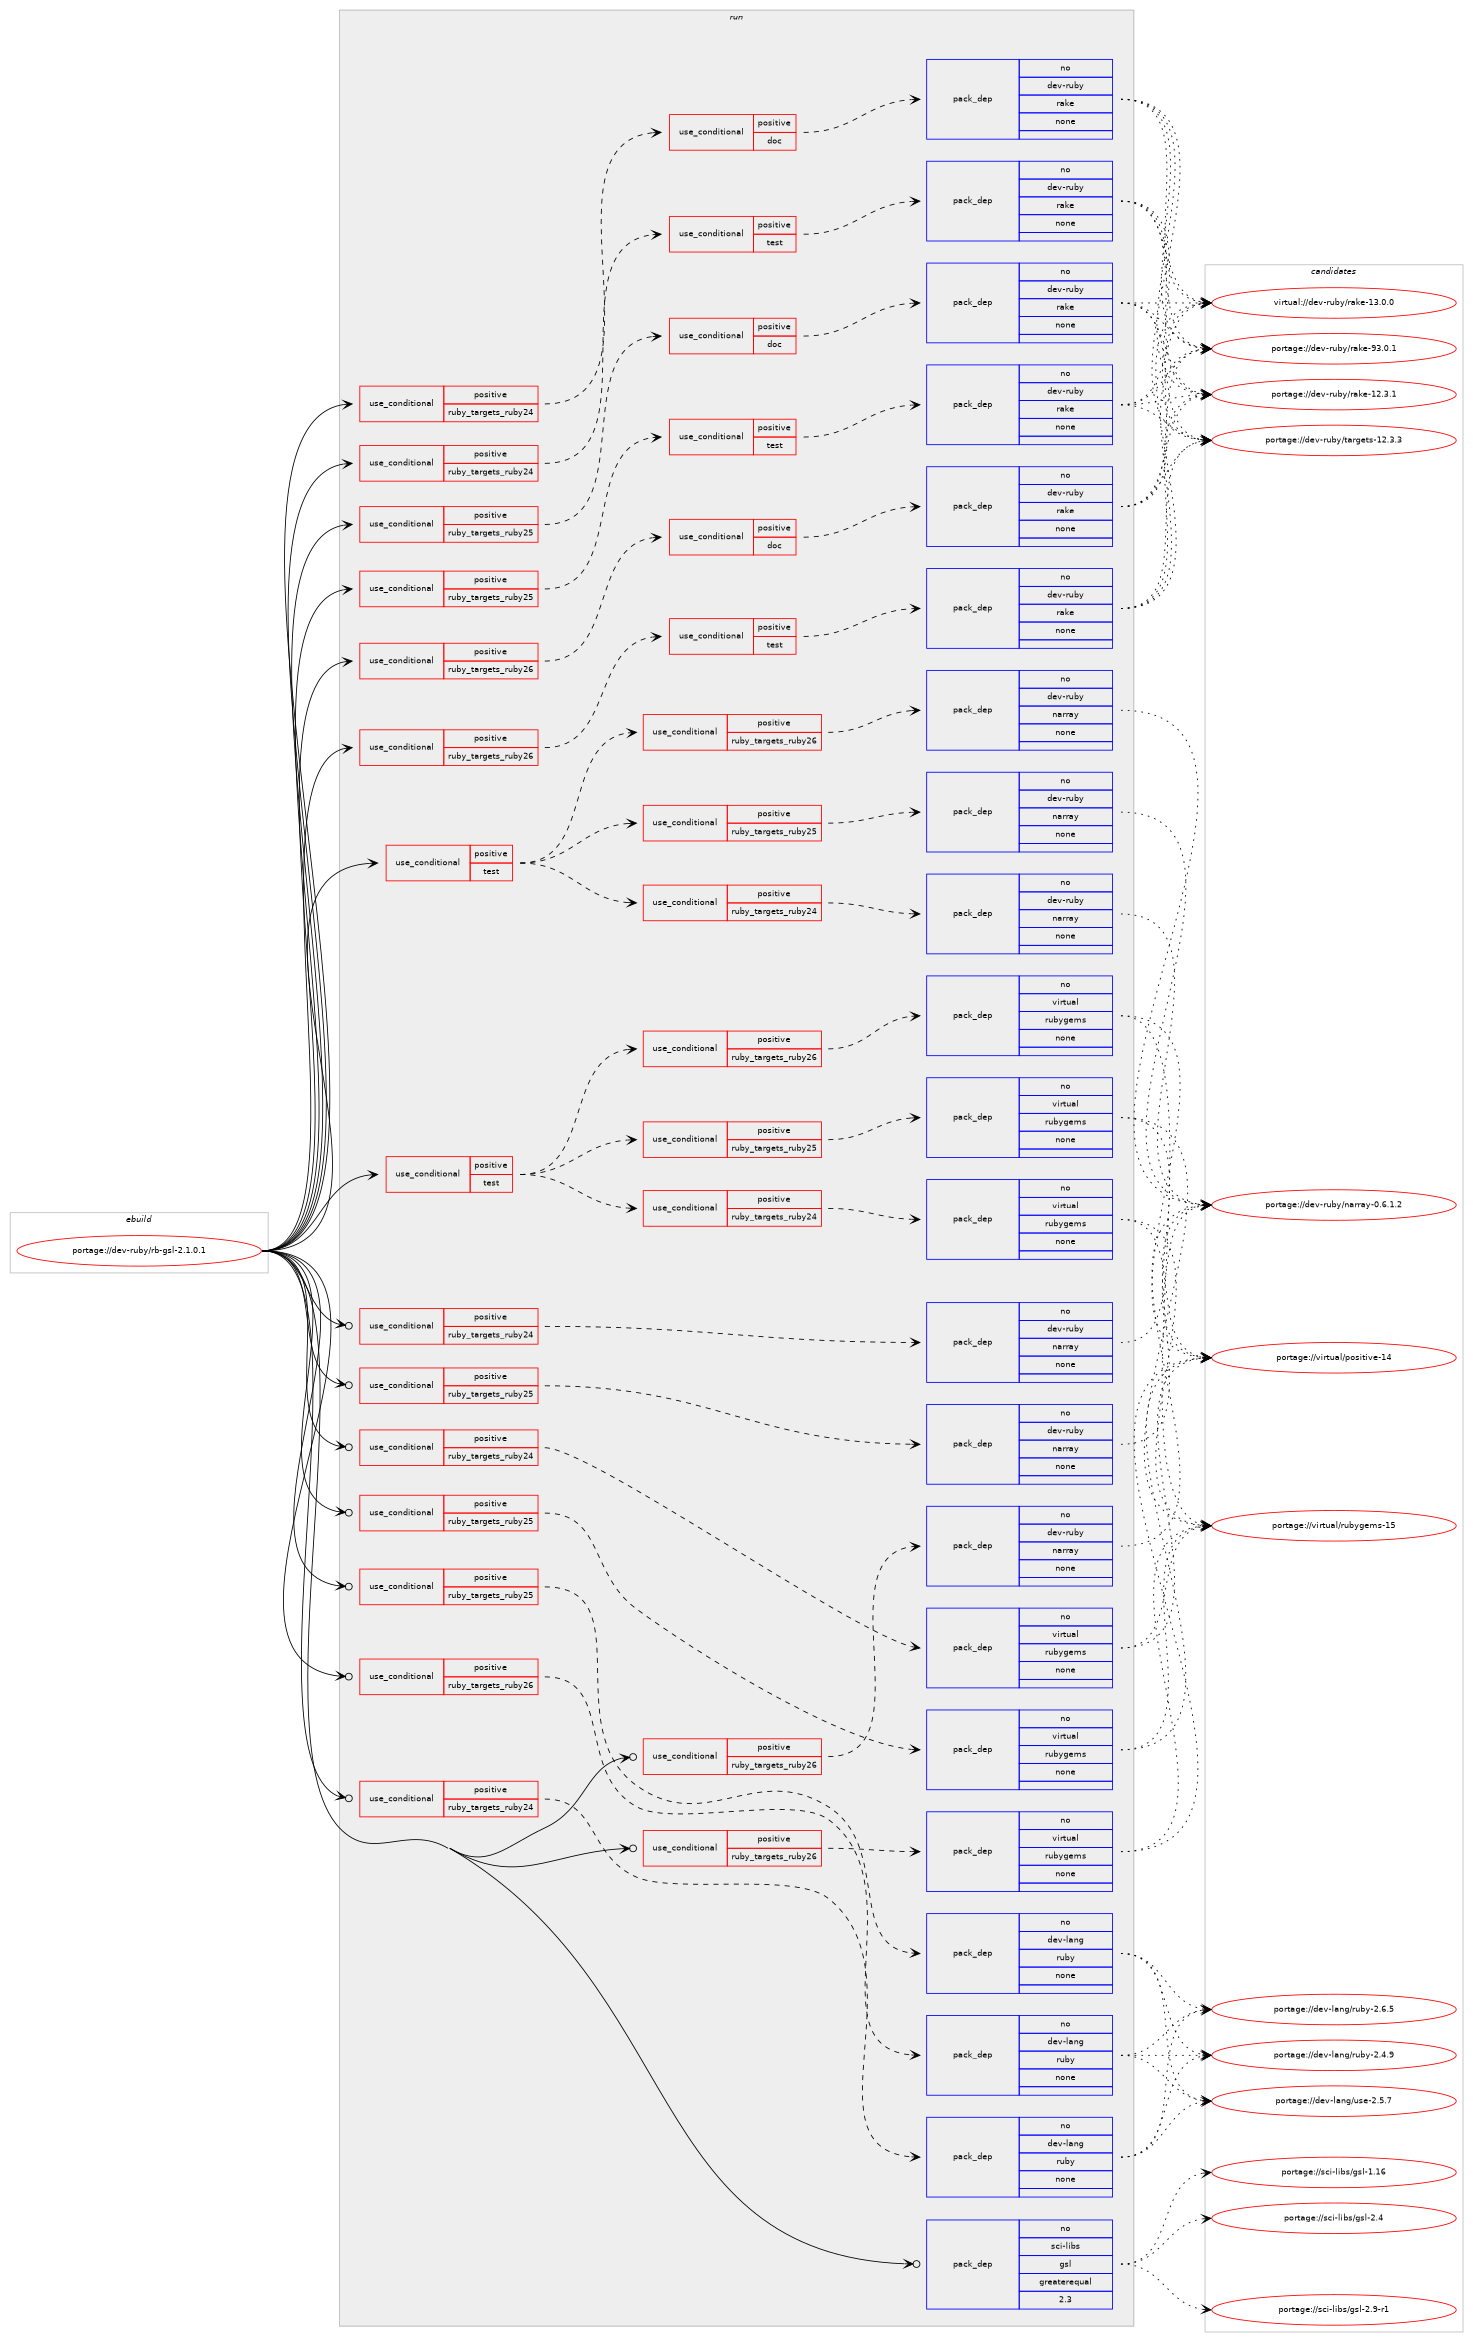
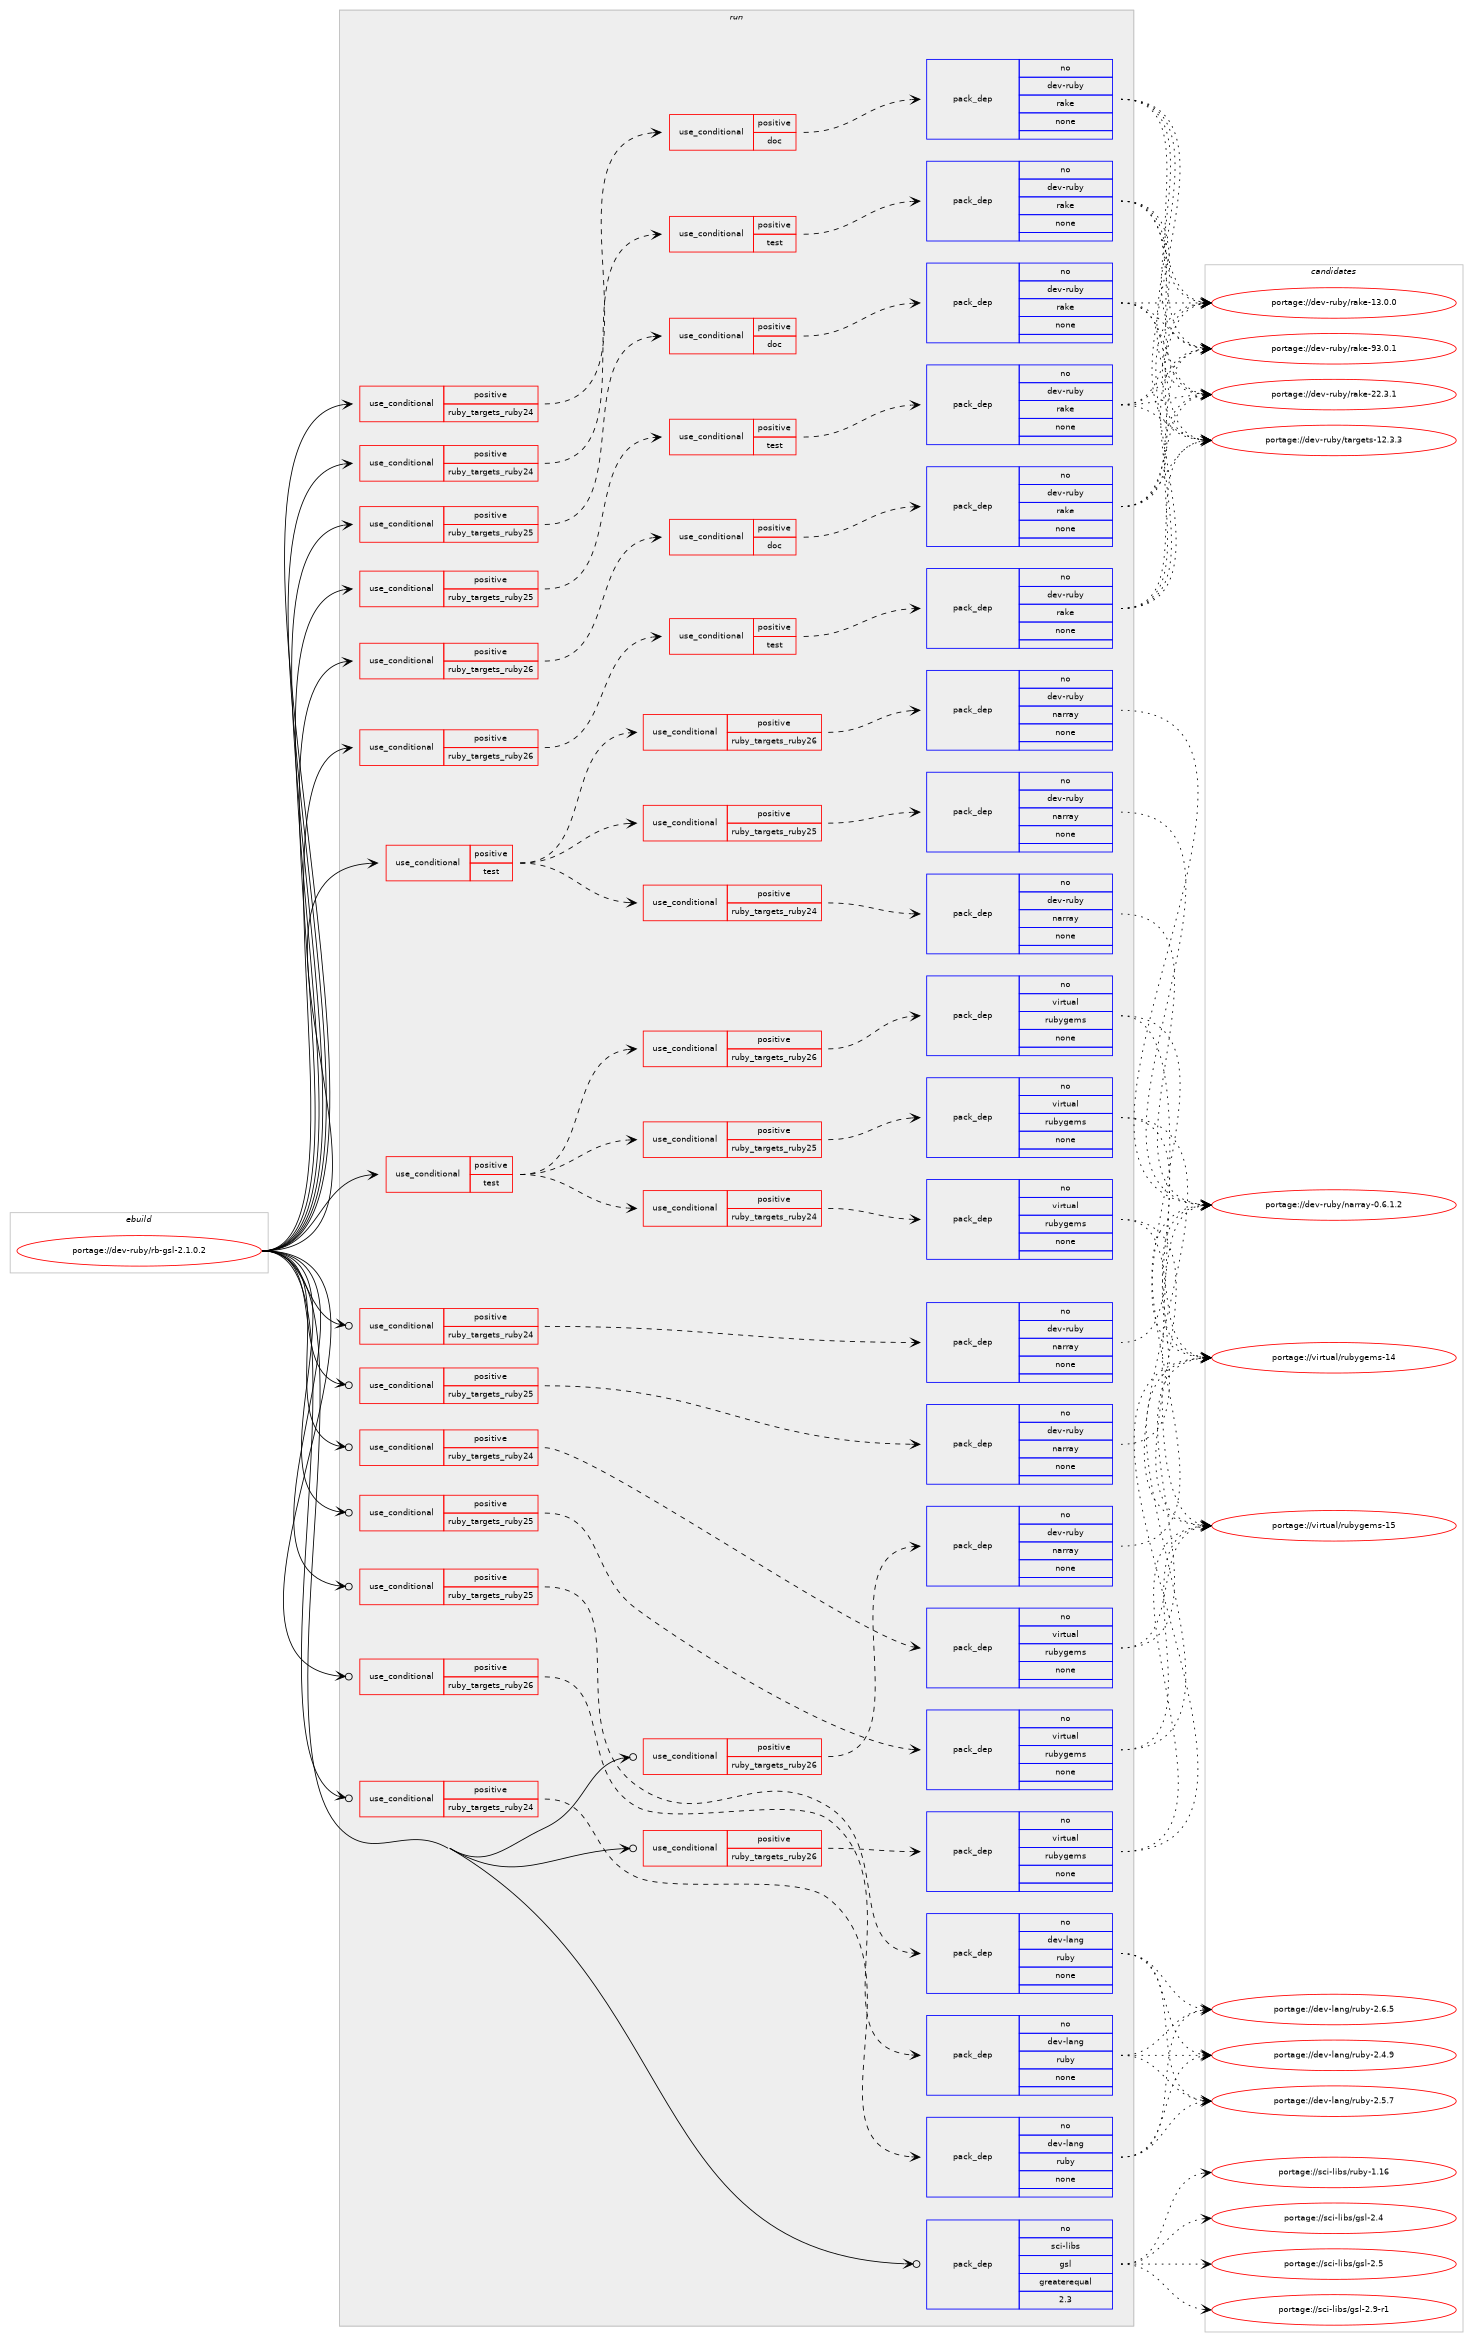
node "virtual://dev-ruby/rake-13.0.0": label "virtual://dev-ruby/rake-13.0.0" -> "portage://dev-ruby/rake-13.0.0"
node "portage://dev-ruby/rake-12.3.1": label "portage://dev-ruby/rake-12.3.1" -> "portage://dev-ruby/rake-22.3.1"
node "portage://dev-ruby/rb-gsl-2.1.0.1": label "portage://dev-ruby/rb-gsl-2.1.0.1" -> "portage://dev-ruby/rb-gsl-2.1.0.2"
node "portage://virtual/positive-14": label "portage://virtual/positive-14" -> "portage://virtual/rubygems-14"
node "portage://dev-lang/use-2.5.7": label "portage://dev-lang/use-2.5.7" -> "portage://dev-lang/ruby-2.5.7"
node "portage://sci-libs/gsl-1.16": label "portage://sci-libs/gsl-1.16" -> "portage://sci-libs/ruby-1.16"
node "portage://sci-libs/gsl-2.5": added
